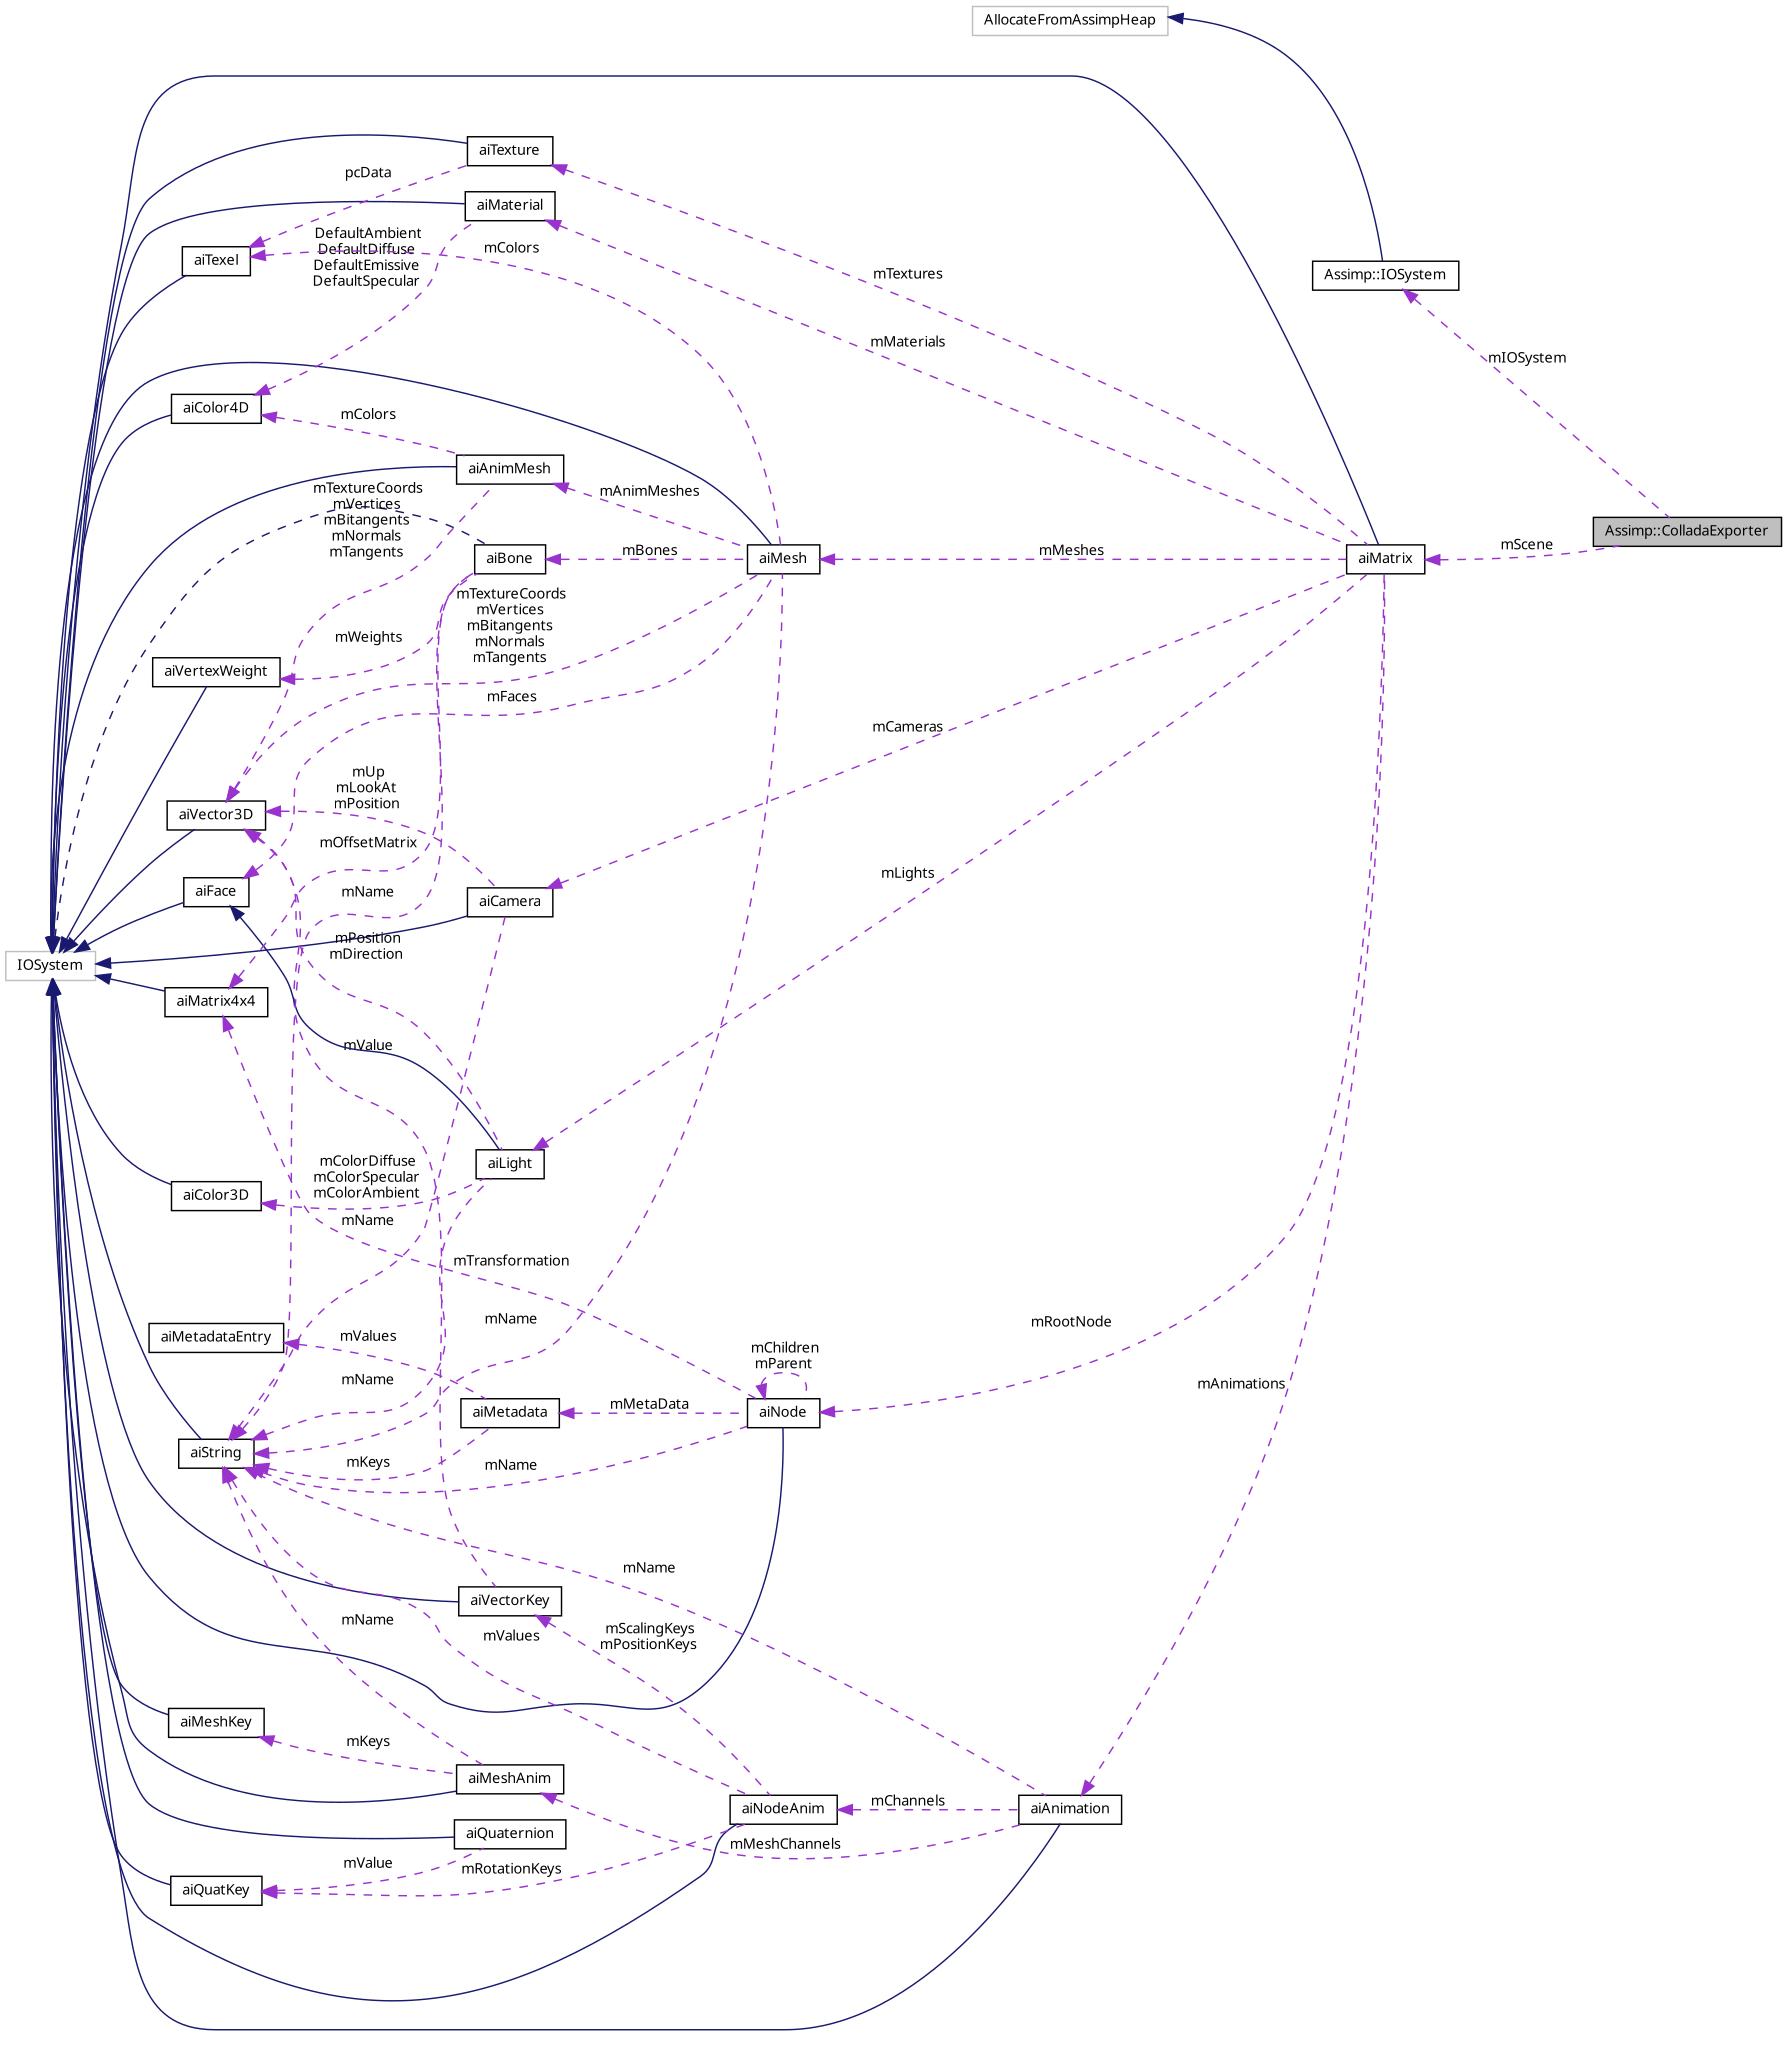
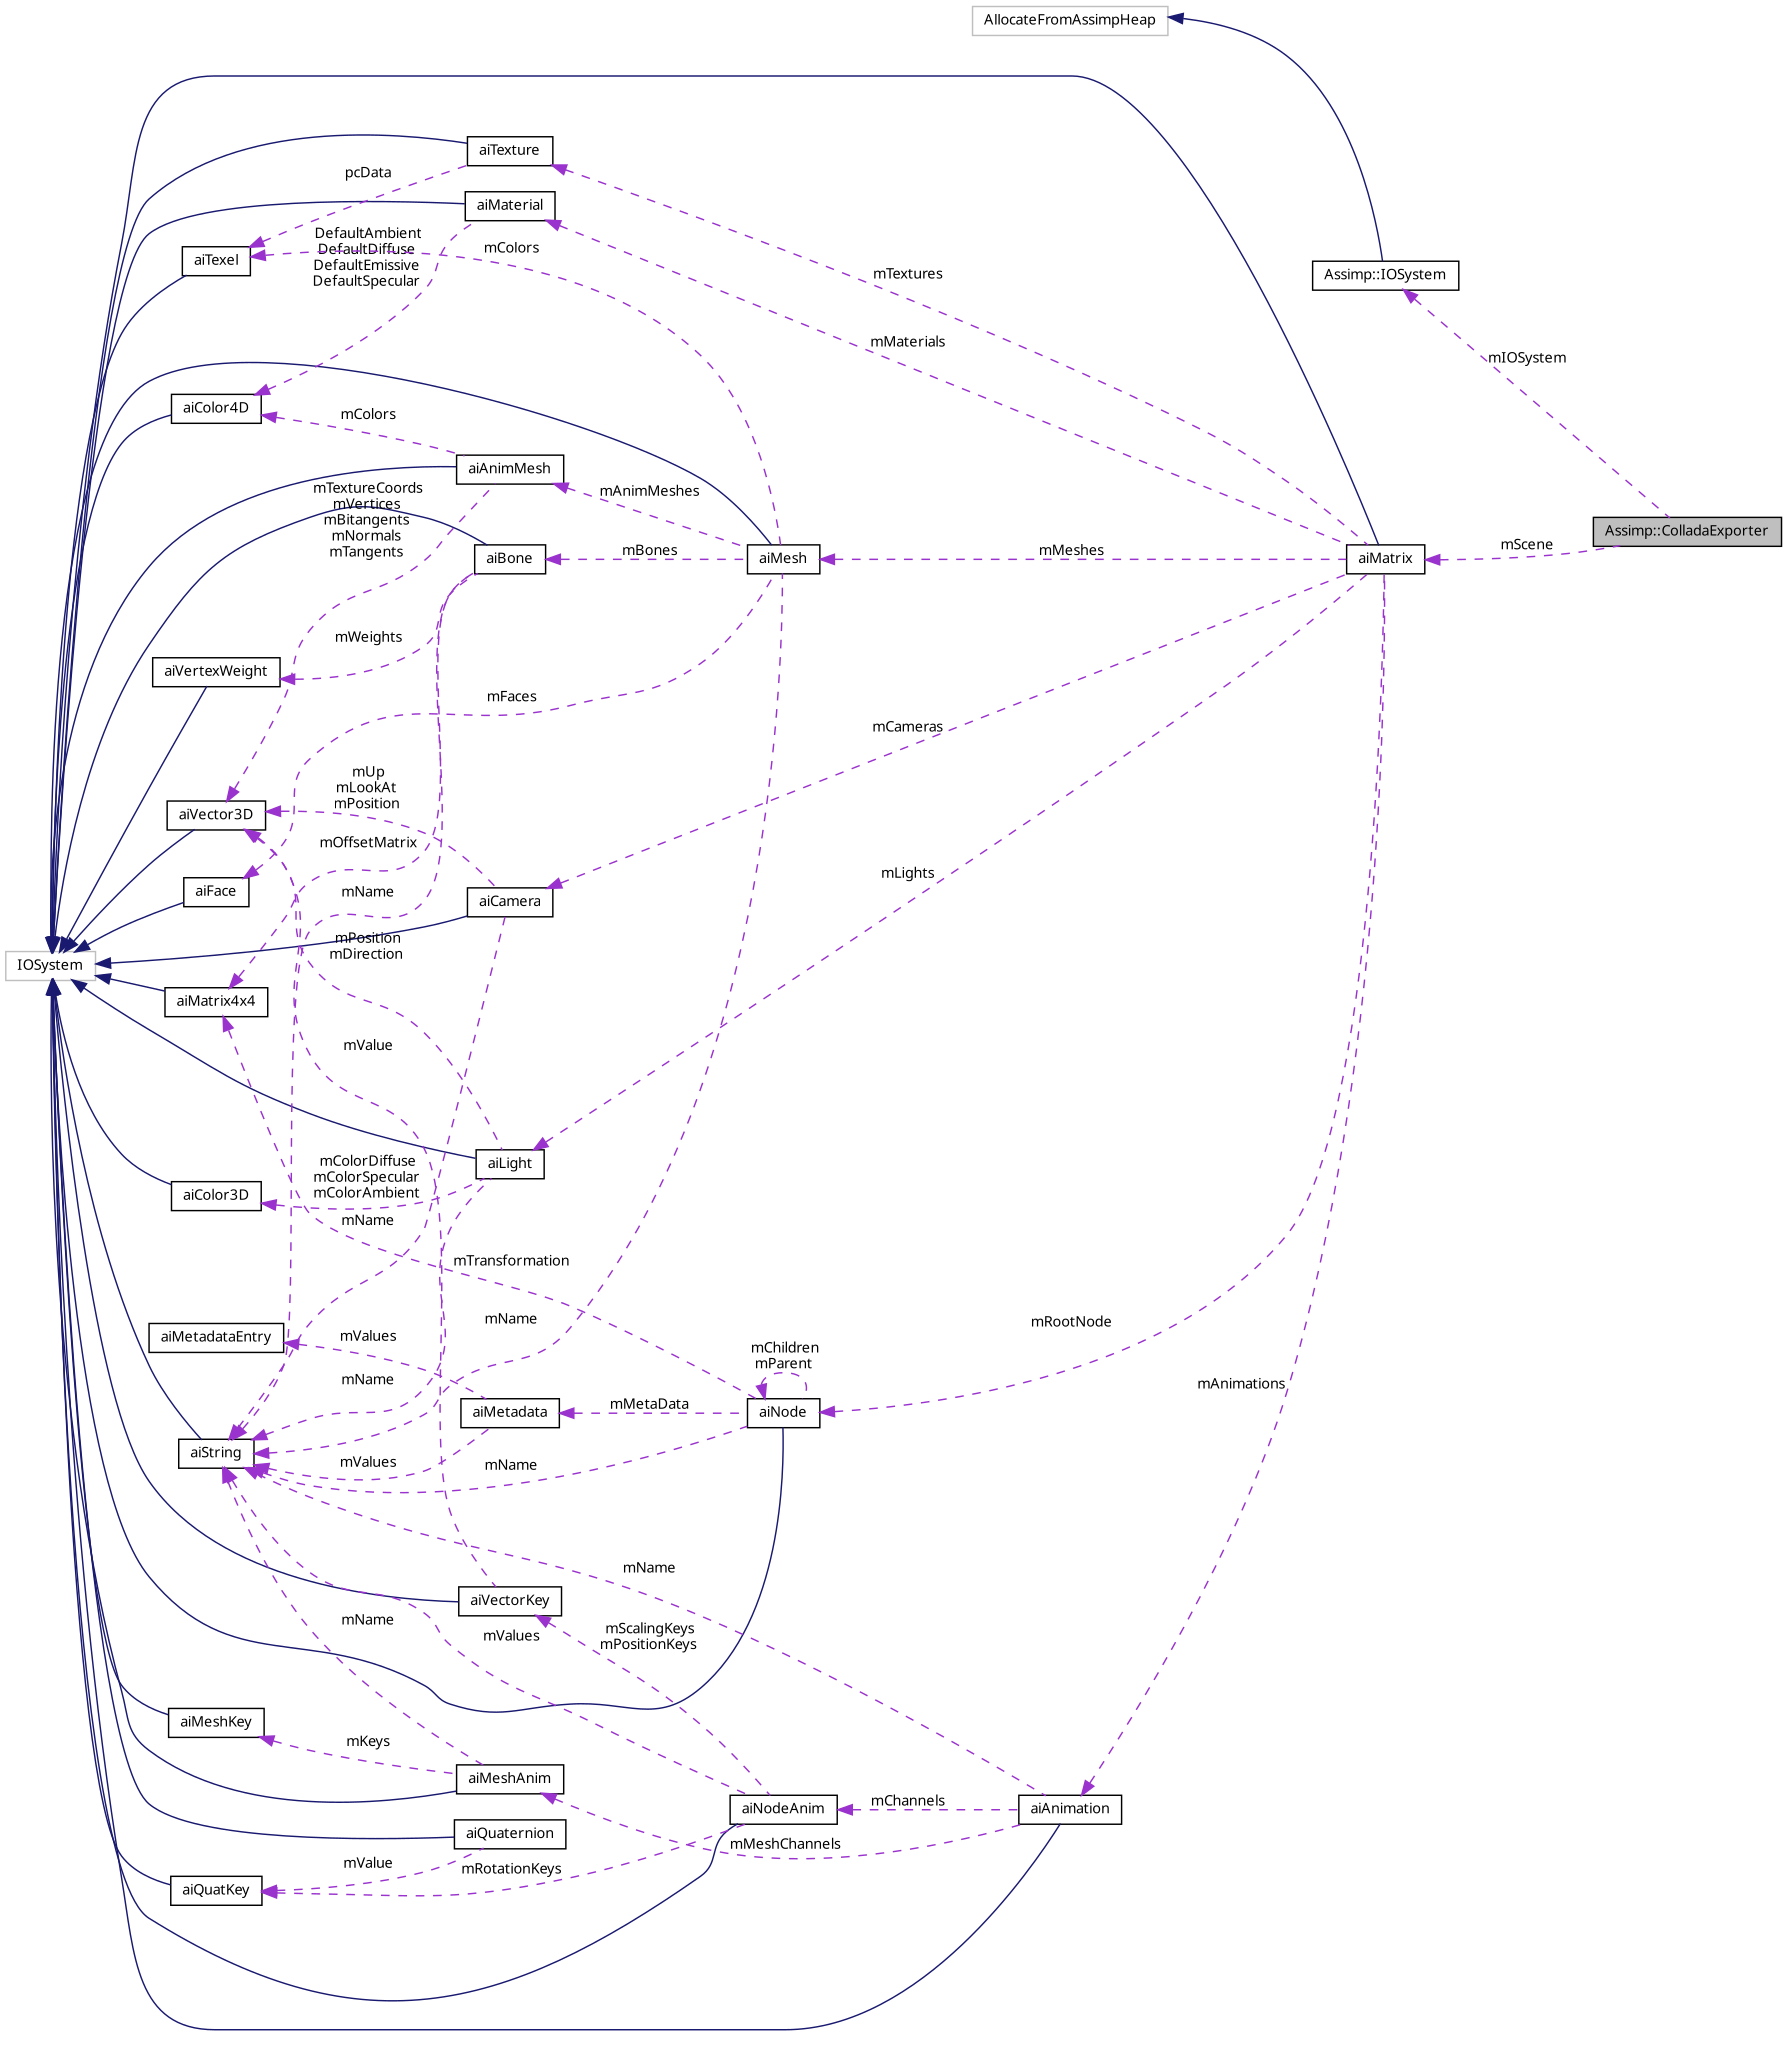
edge "aiBone" -> "IOSystem": style dashed -> solid
edge "aiMesh" -> "aiVector3D": removed, label "mTextureCoords mVertices mBitangents mNormals mTangents"
edge "aiLight" -> "aiFace": now "aiLight" -> "IOSystem"
edge "aiMetadata" -> "aiString": label " mKeys" -> " mValues"
